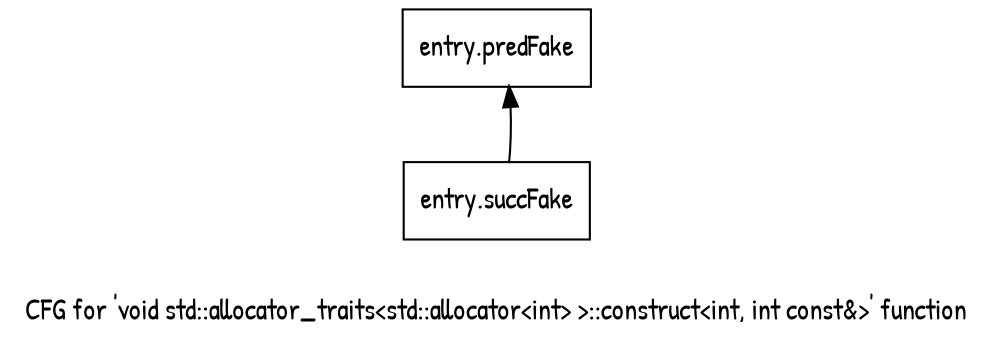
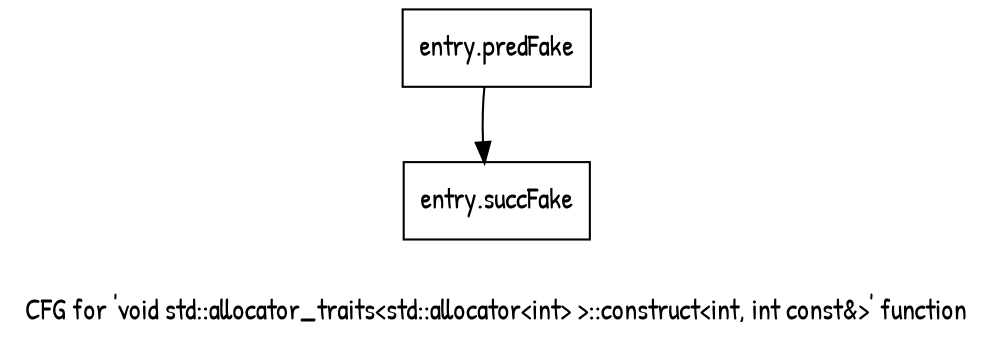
edge "entry.succFake" -> "entry.predFake": reversed
